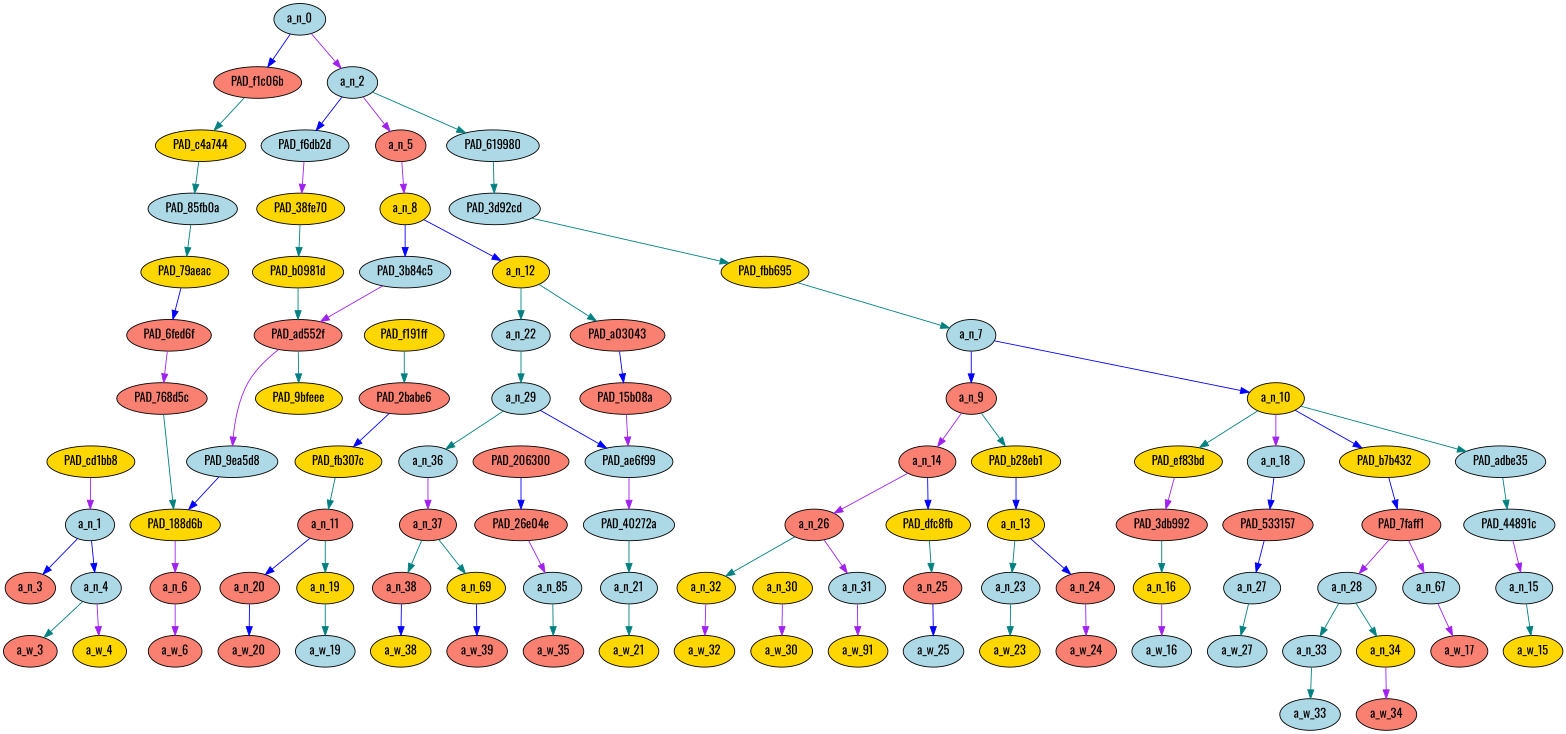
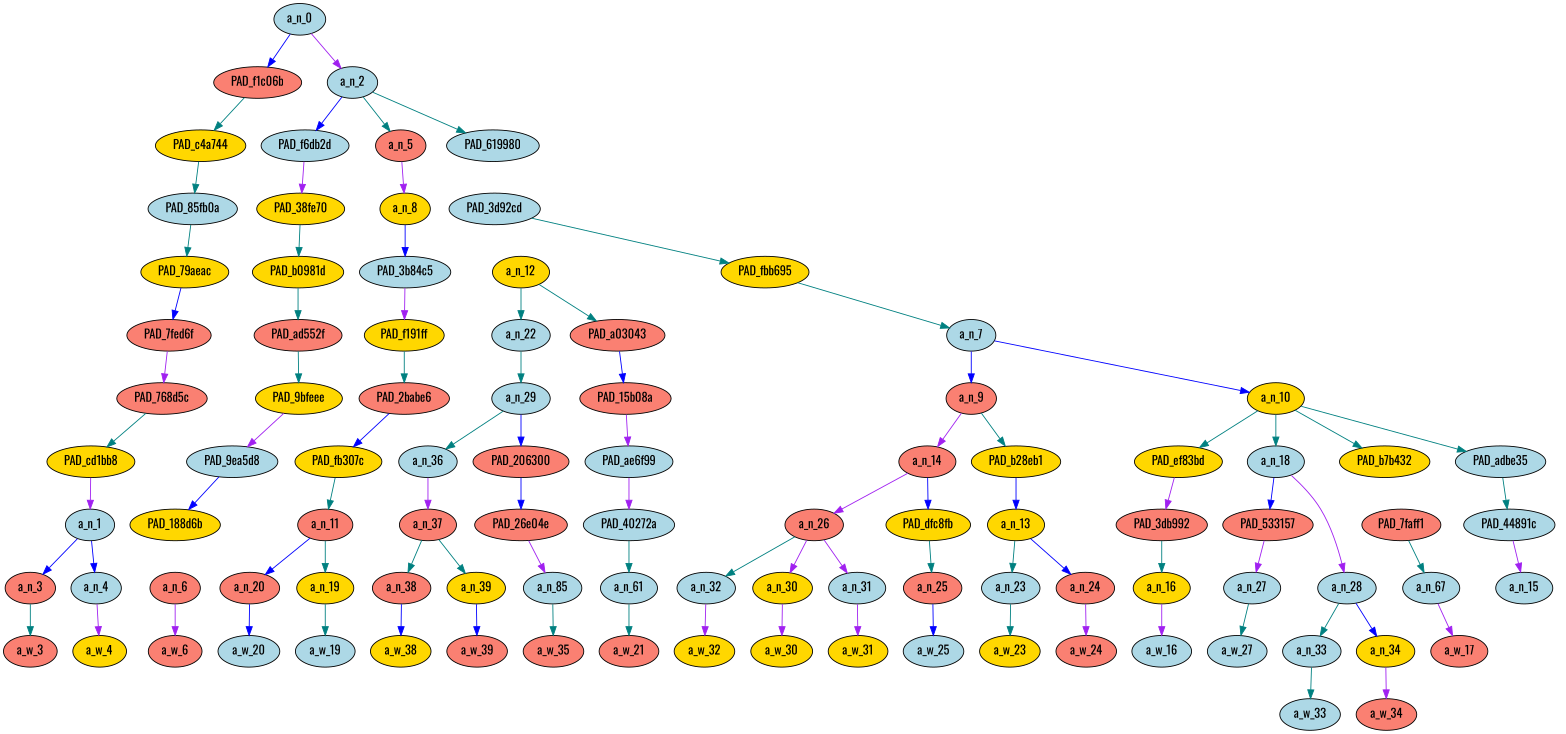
edge "a_n_2" -> "a_n_5": color purple -> teal
edge "PAD_619980" -> "PAD_3d92cd": removed
edge "a_n_8" -> "a_n_12": removed
edge "PAD_3b84c5" -> "PAD_ad552f": now "PAD_3b84c5" -> "PAD_f191ff"
node "PAD_6fed6f": label "PAD_6fed6f" -> "PAD_7fed6f"
edge "PAD_ad552f" -> "PAD_9ea5d8": now "PAD_9bfeee" -> "PAD_9ea5d8"
edge "a_n_10" -> "a_n_18": color purple -> teal
edge "a_n_29" -> "PAD_ae6f99": now "a_n_29" -> "PAD_206300"
edge "a_n_10" -> "PAD_b7b432": color blue -> teal
edge "PAD_768d5c" -> "PAD_188d6b": now "PAD_768d5c" -> "PAD_cd1bb8"
edge "PAD_b7b432" -> "PAD_7faff1": removed
edge "PAD_188d6b" -> "a_n_6": removed
edge "PAD_533157" -> "a_n_27": color blue -> purple
edge "a_n_26" -> "a_n_30": added
edge "PAD_7faff1" -> "a_n_28": now "a_n_18" -> "a_n_28"
edge "PAD_7faff1" -> "a_n_67": color purple -> teal
node "a_n_69": label "a_n_69" -> "a_n_39"
node "a_n_21": label "a_n_21" -> "a_n_61"
node "a_n_32": fillcolor gold -> lightblue
edge "a_n_28" -> "a_n_34": color teal -> blue
edge "a_n_4" -> "a_w_3": now "a_n_3" -> "a_w_3"
node "a_w_20": fillcolor salmon -> lightblue
node "a_w_21": fillcolor gold -> salmon
node "a_w_91": label "a_w_91" -> "a_w_31"
node "a_w_15": removed
